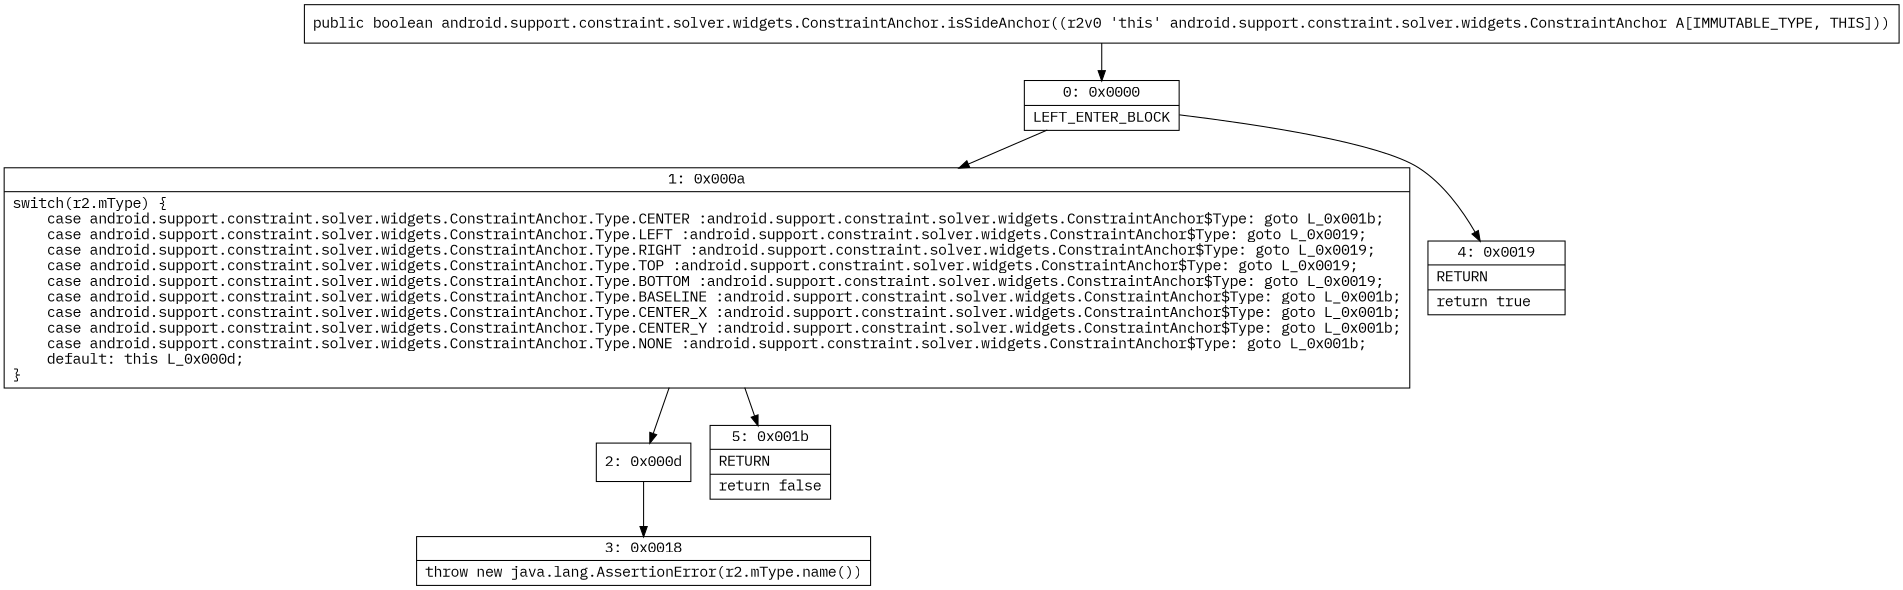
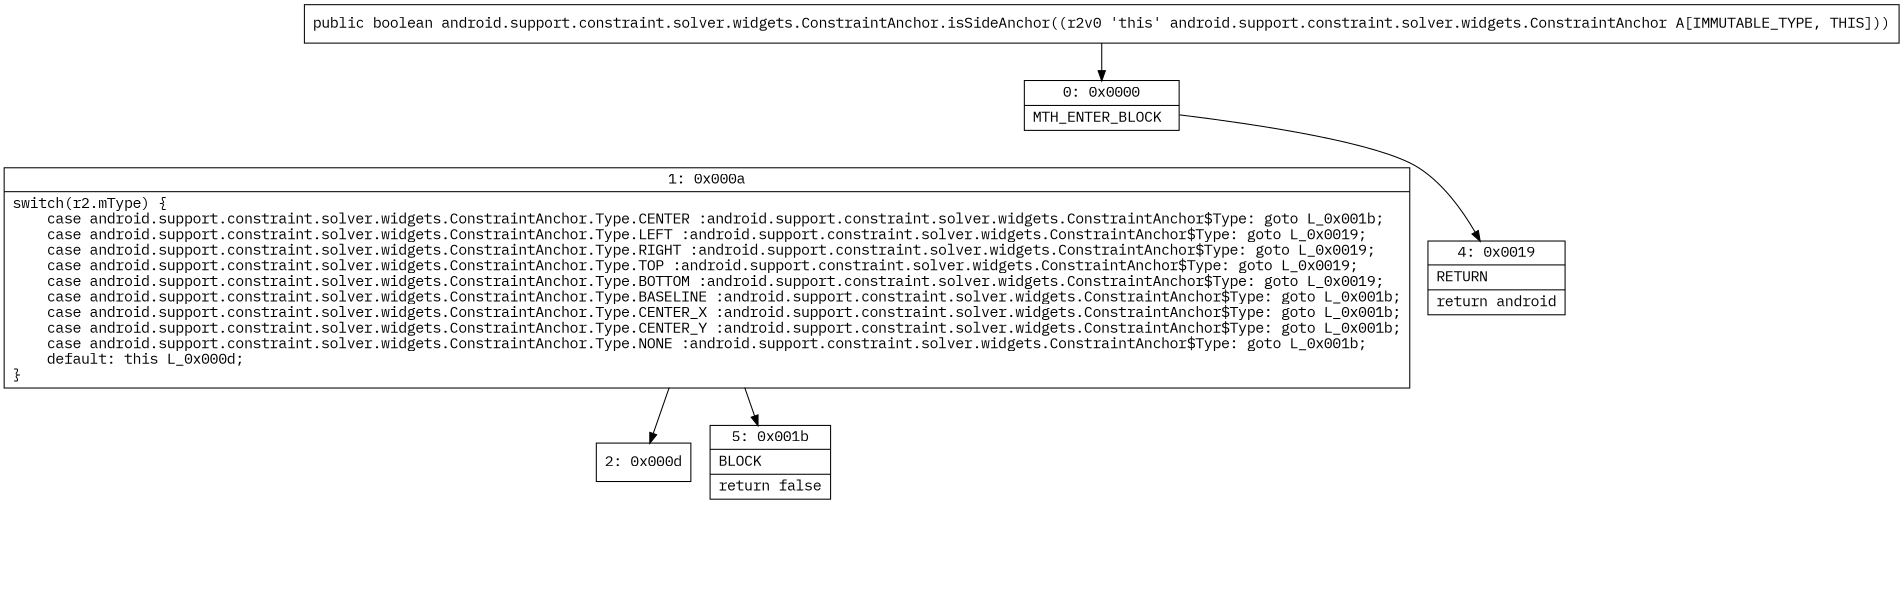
node "0: 0x0000": text "LEFT_ENTER_BLOCK" -> "MTH_ENTER_BLOCK"
edge "0: 0x0000" -> "1: 0x000a": removed
node "4: 0x0019": text "return true" -> "return android"
node "5: 0x001b": text "RETURN" -> "BLOCK"
node "3: 0x0018": removed
